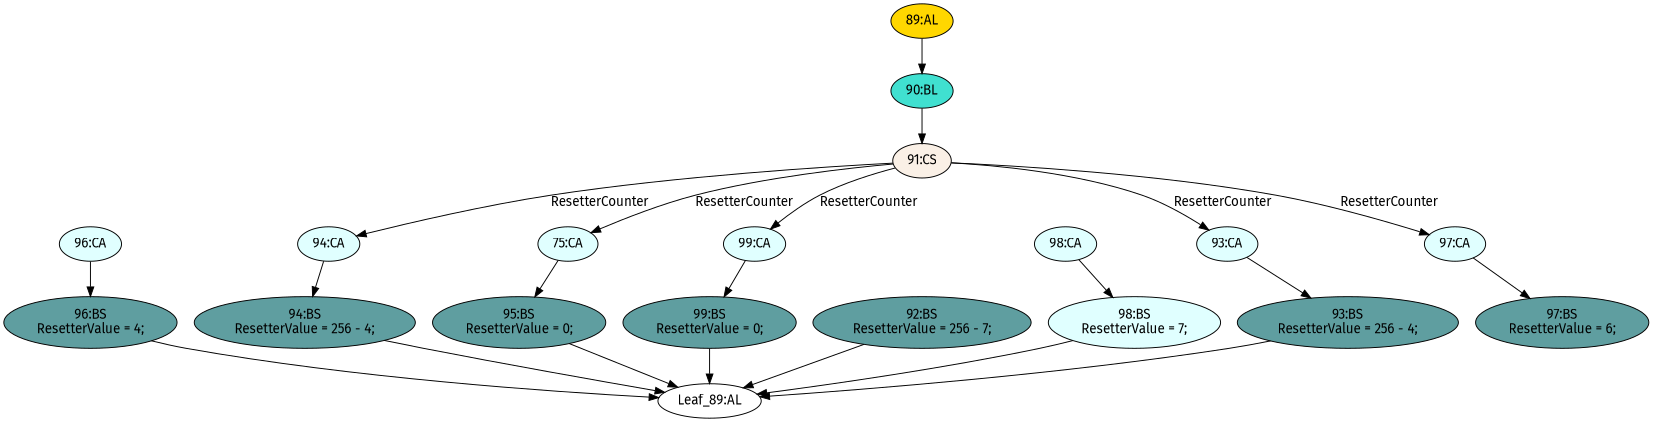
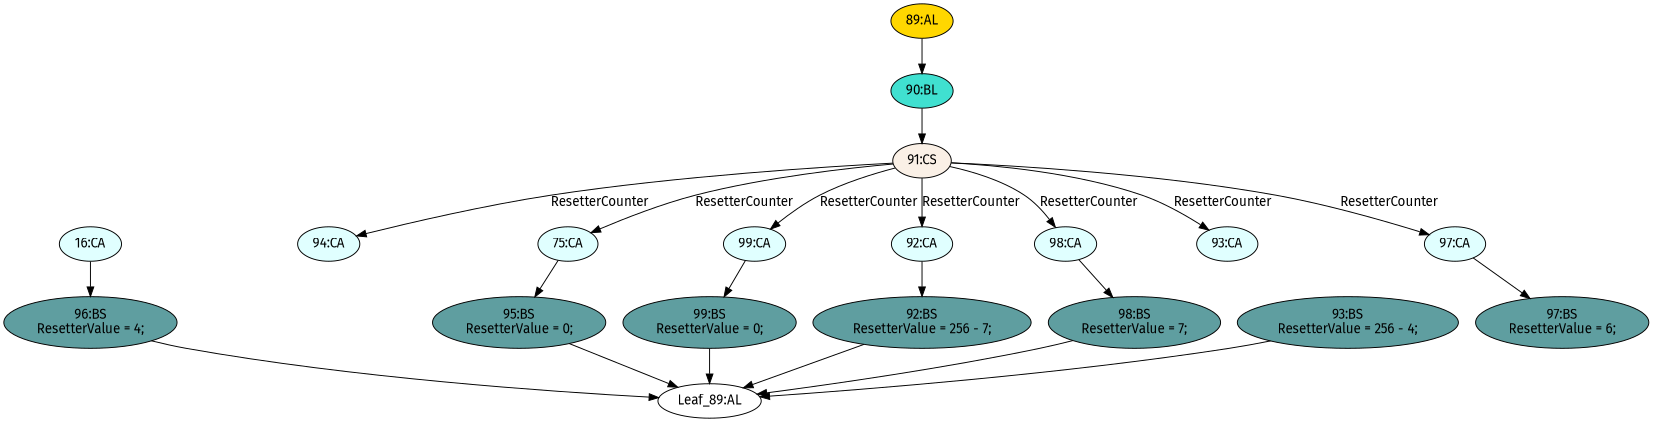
edge "91:CS" -> "98:CA": added, label "ResetterCounter"
node "96:CA": label "96:CA" -> "16:CA"
node "92:CA": added
edge "93:CA" -> "93:BS ResetterValue = 256 - 4;": removed
node "94:BS ResetterValue = 256 - 4;": removed
node "98:BS ResetterValue = 7;": fillcolor lightcyan -> cadetblue
